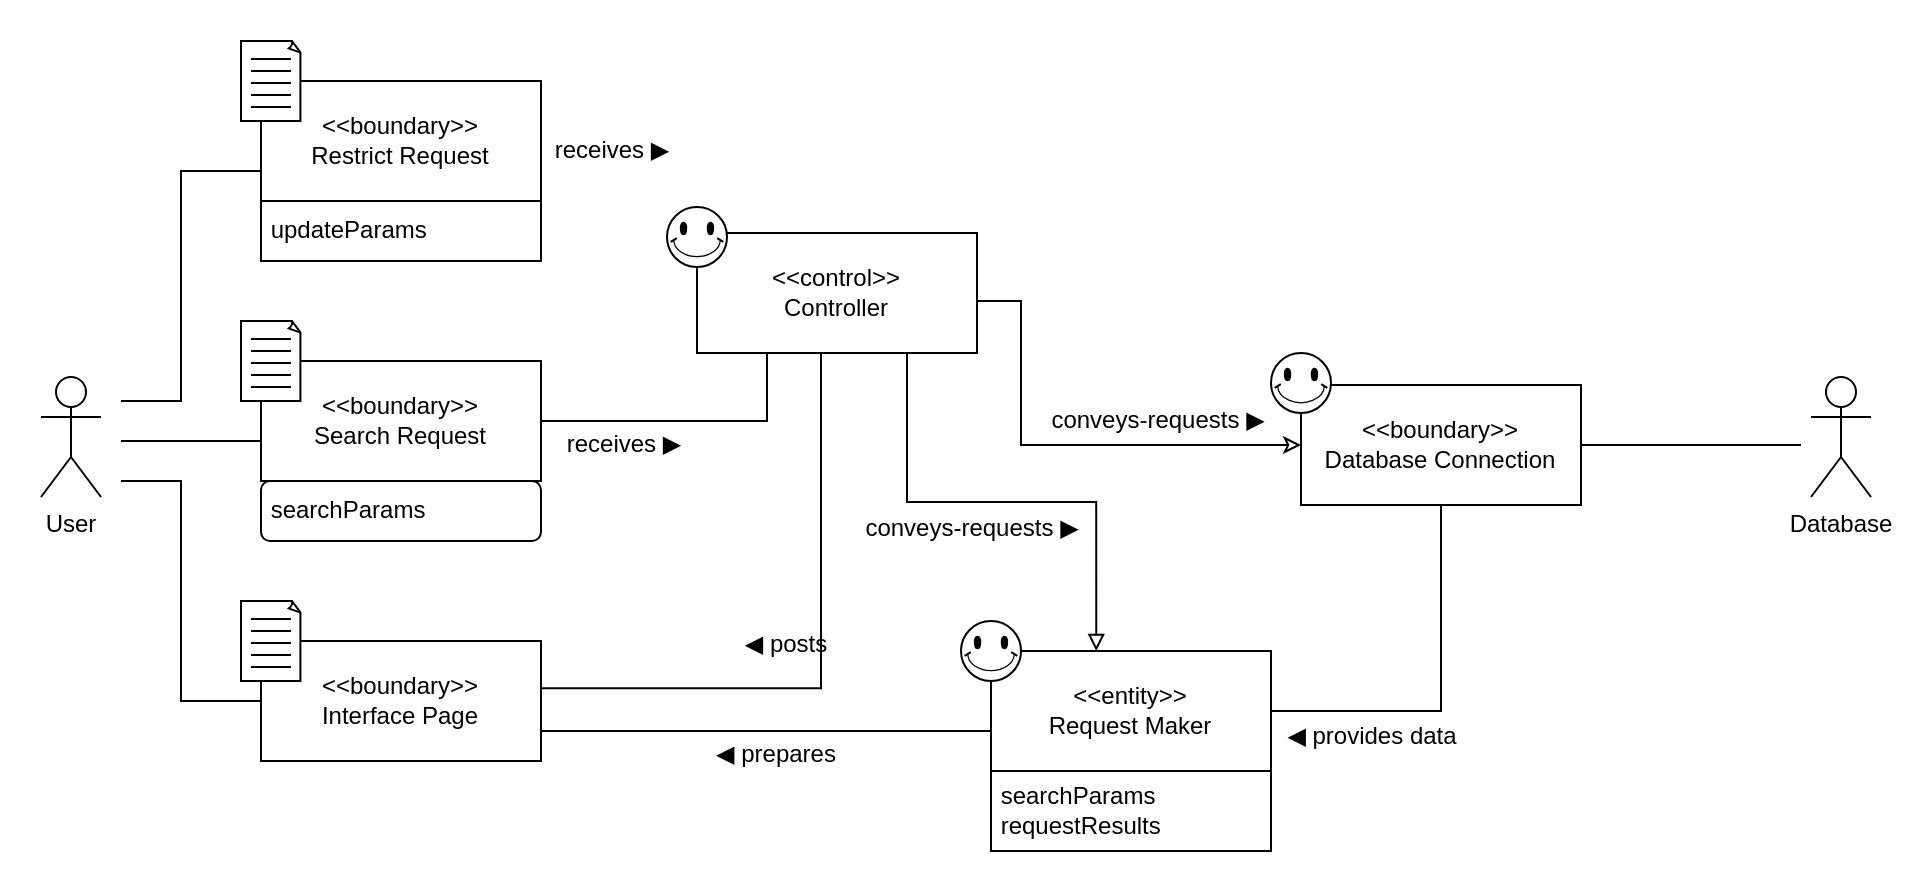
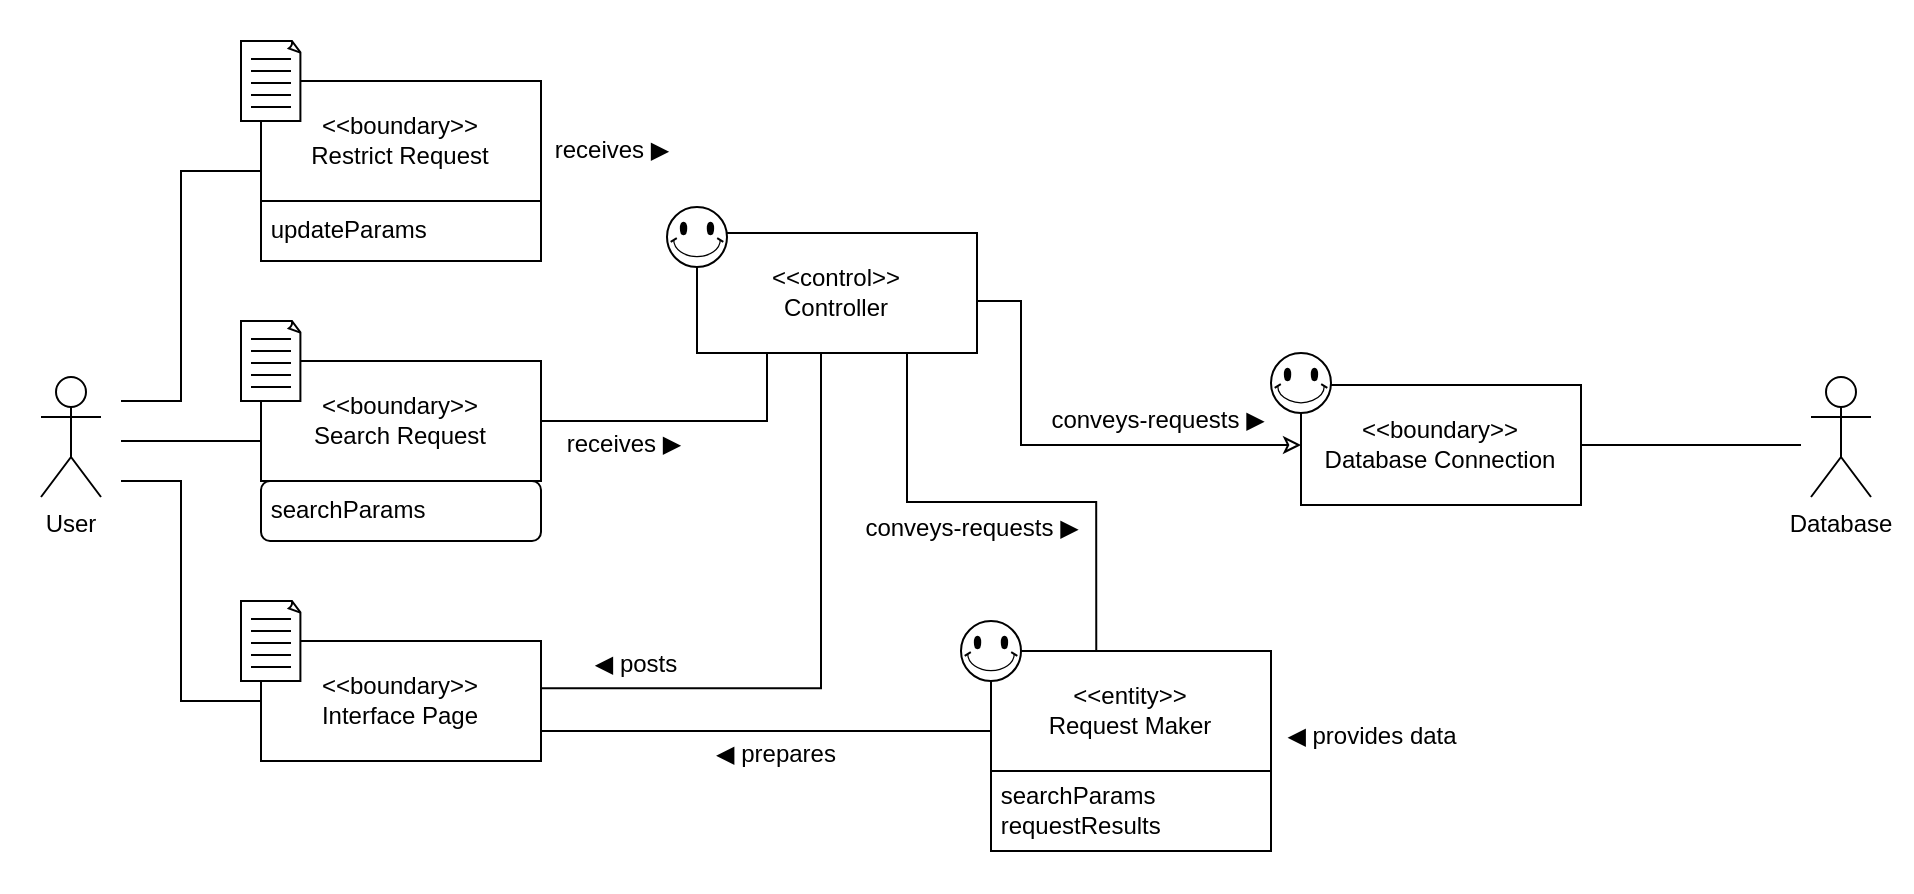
edge "<<control>> Controller" -> "<<entity>> Request Maker": arrowhead block -> none
node "◀ posts": moved (787, 645) -> (637, 665)
edge "<<boundary>> Database Connection" -- "<<entity>> Request Maker": removed
